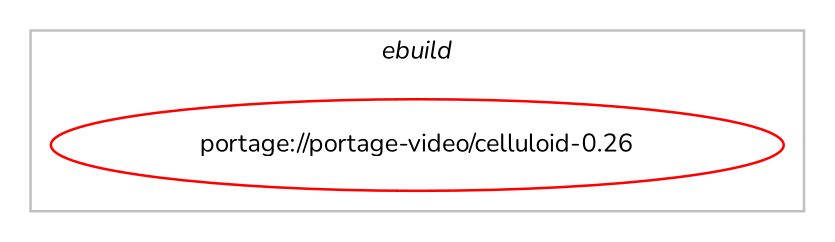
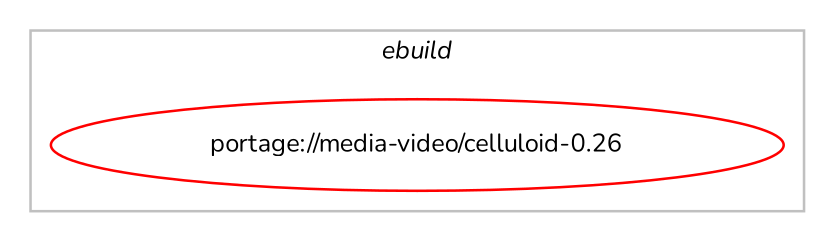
node "portage://portage-video/celluloid-0.26": label "portage://portage-video/celluloid-0.26" -> "portage://media-video/celluloid-0.26"
